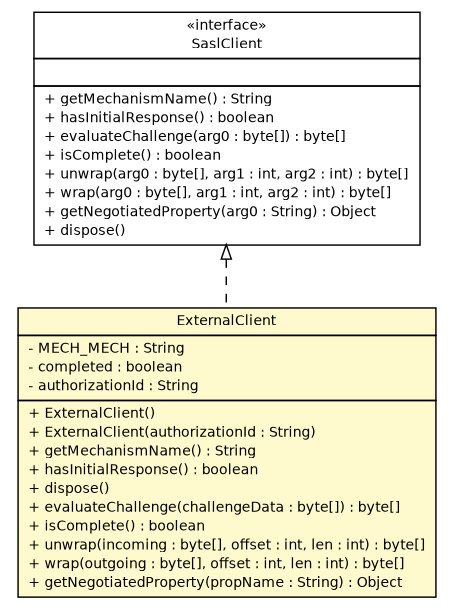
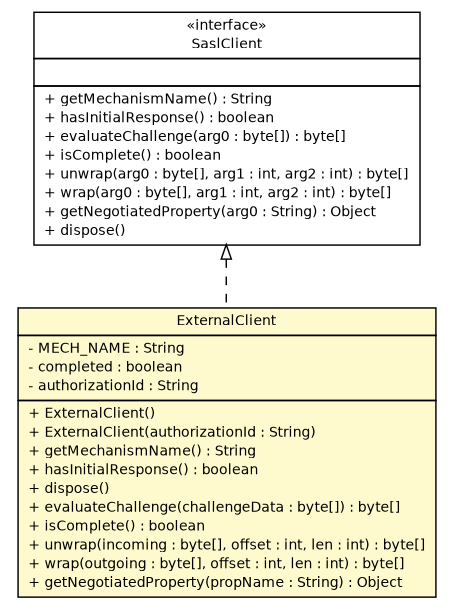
node "ExternalClient": text "- MECH_MECH : String" -> "- MECH_NAME : String"
